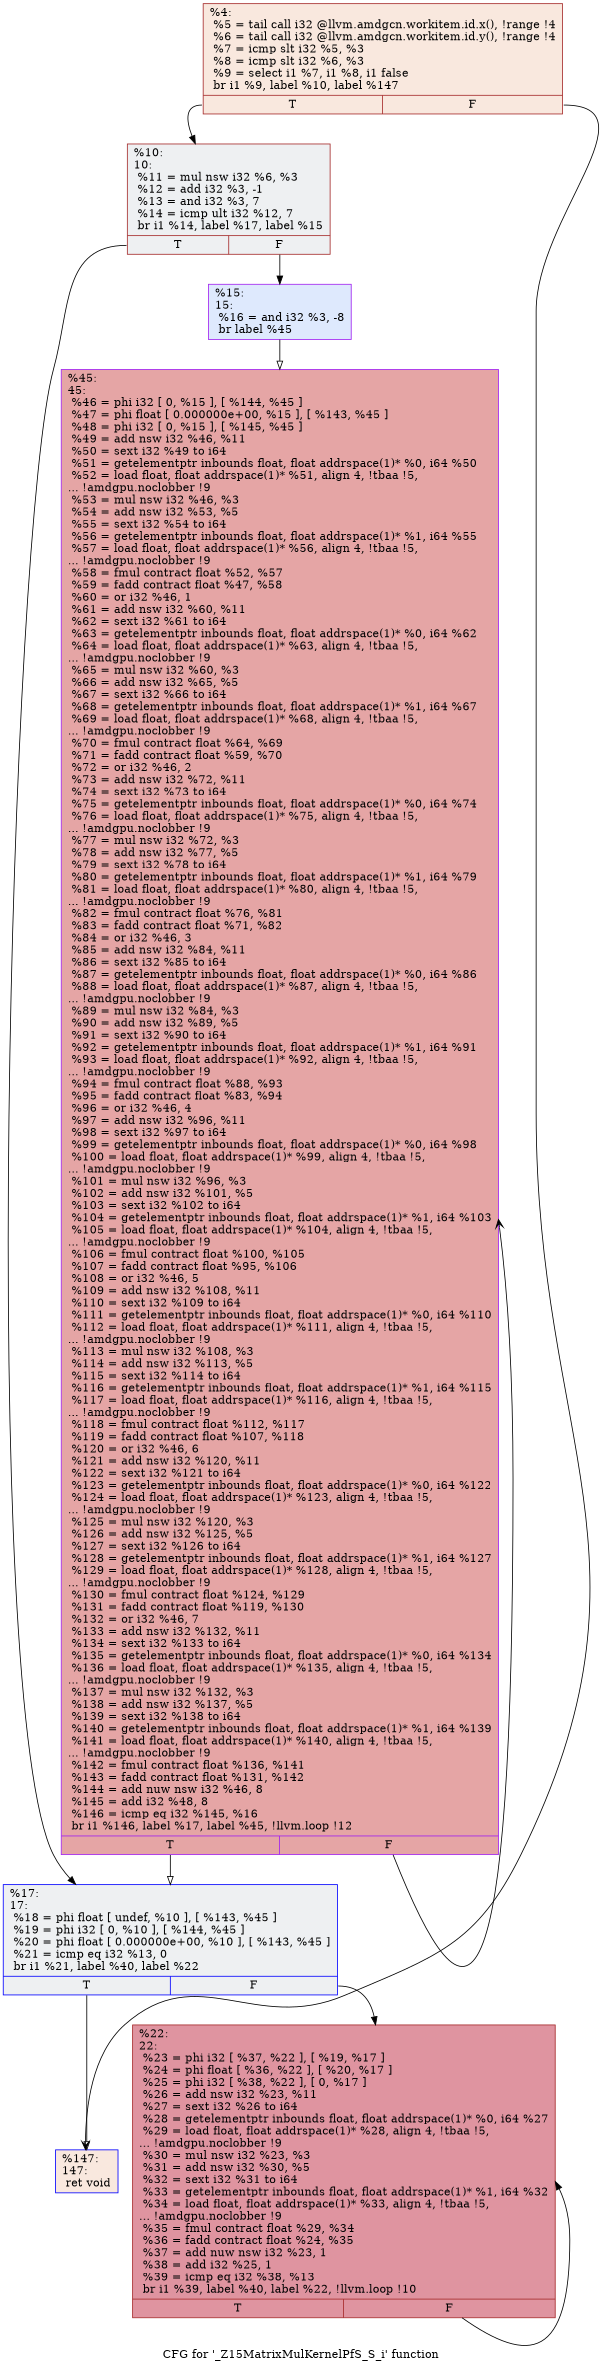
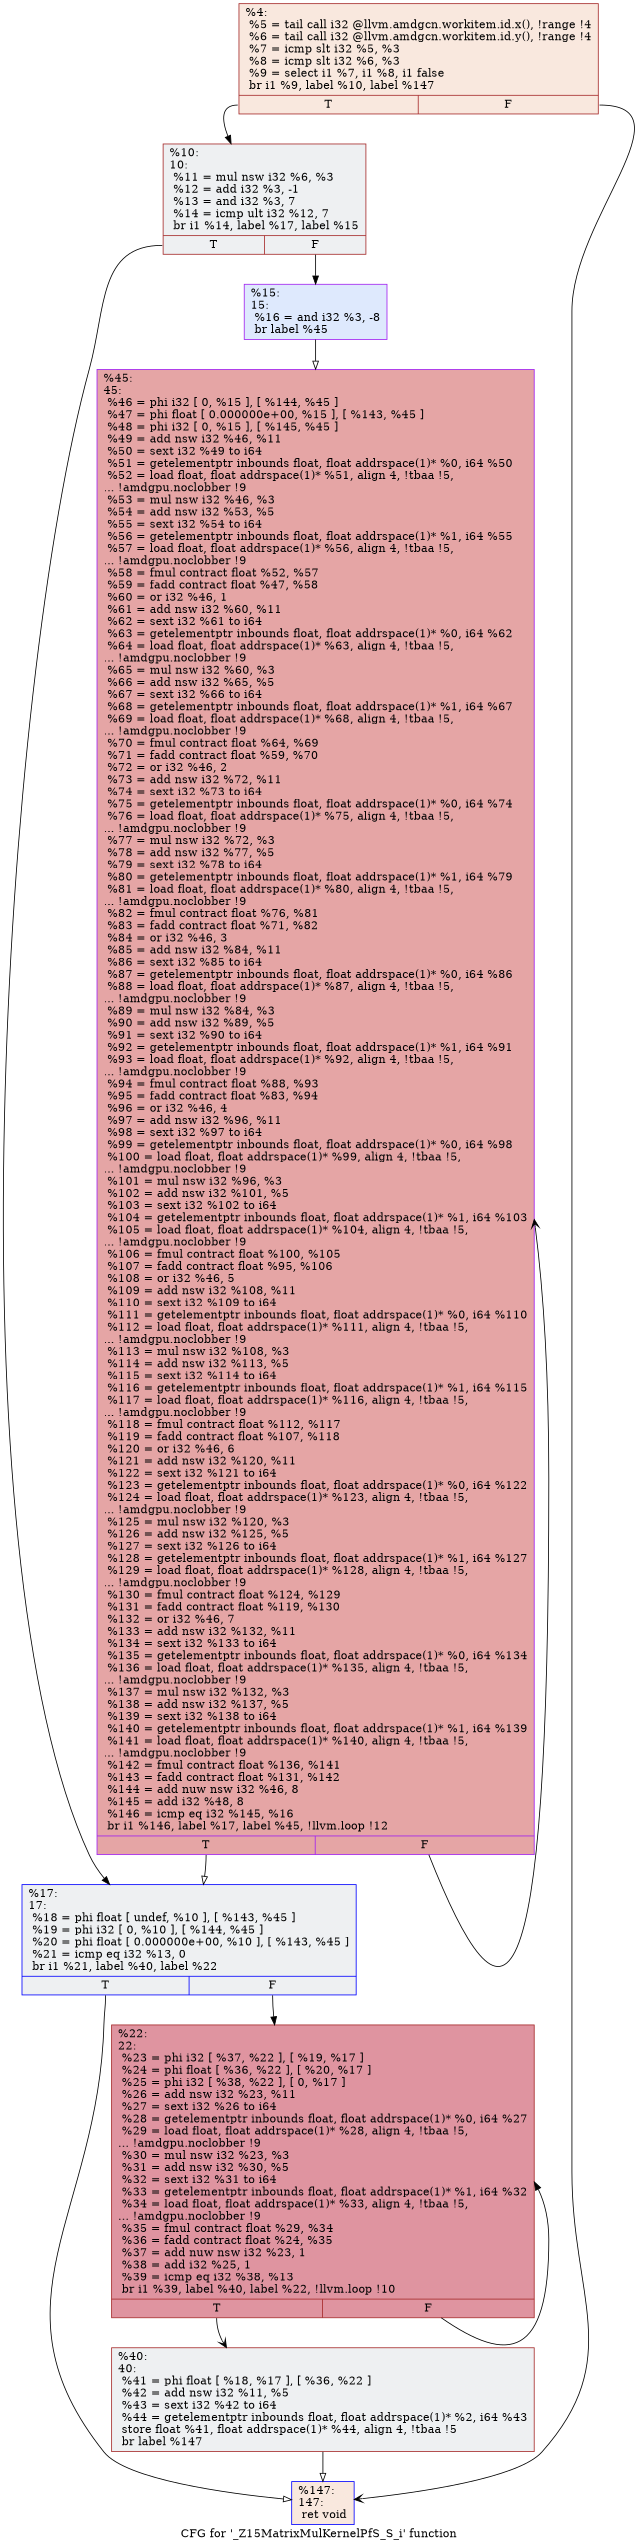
node "%40:": added
